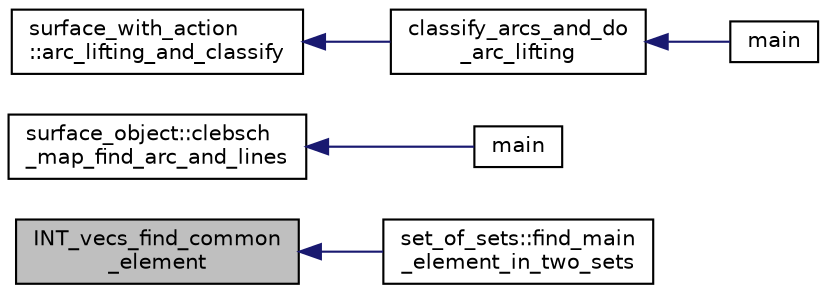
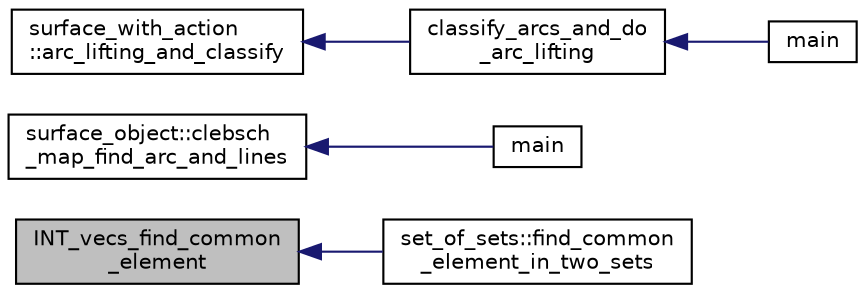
node "set_of_sets::find_main _element_in_two_sets": label "set_of_sets::find_main _element_in_two_sets" -> "set_of_sets::find_common _element_in_two_sets"
